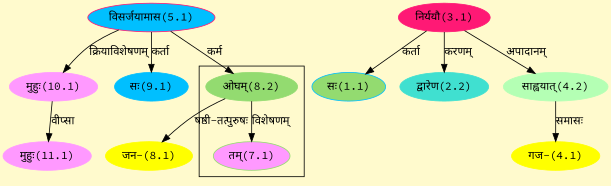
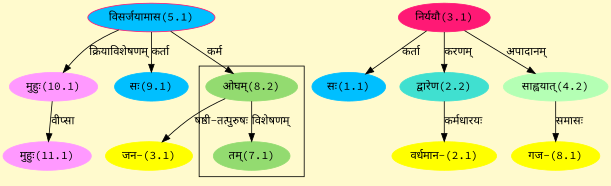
node "सः(1.1)": fillcolor #93db70 -> #00bfff
node "जन-(8.1)": label "जन-(8.1)" -> "जन-(3.1)"
node "तम्(7.1)": fillcolor #ff99ff -> #93db70
node "वर्धमान-(2.1)": added
node "गज-(4.1)": label "गज-(4.1)" -> "गज-(8.1)"
